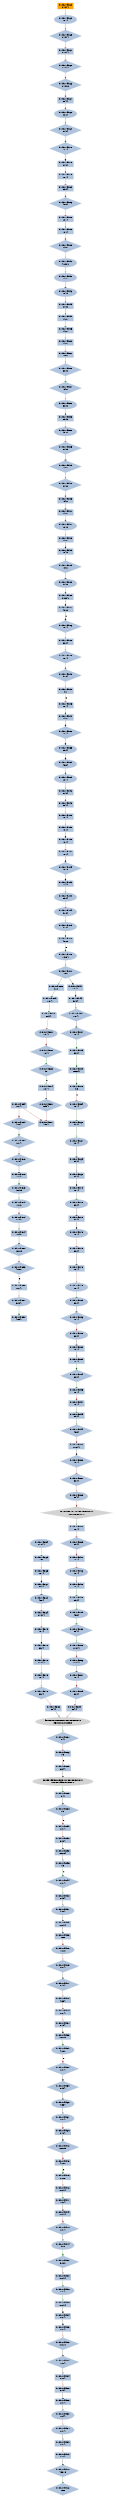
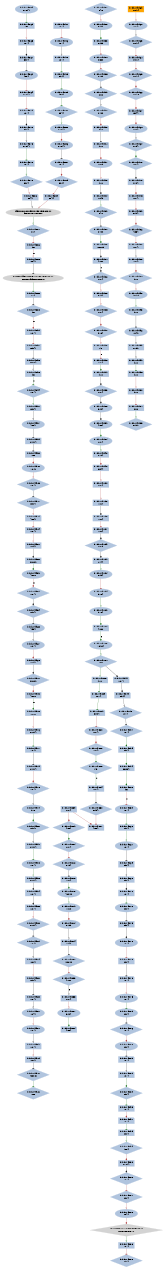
edge "0x004790a5 addb" -> "0x004790a7 clc": removed
edge "0x004791ae addl" -> "0x004791b4 movl": removed
